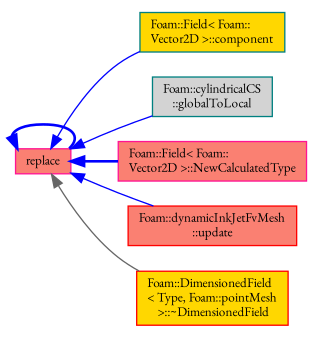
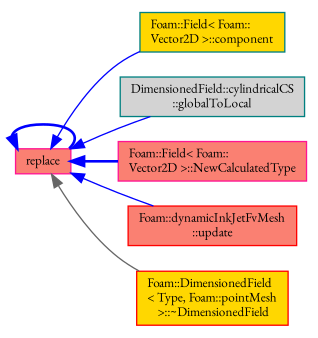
node "Foam::cylindricalCS ::globalToLocal": label "Foam::cylindricalCS ::globalToLocal" -> "DimensionedField::cylindricalCS ::globalToLocal"
